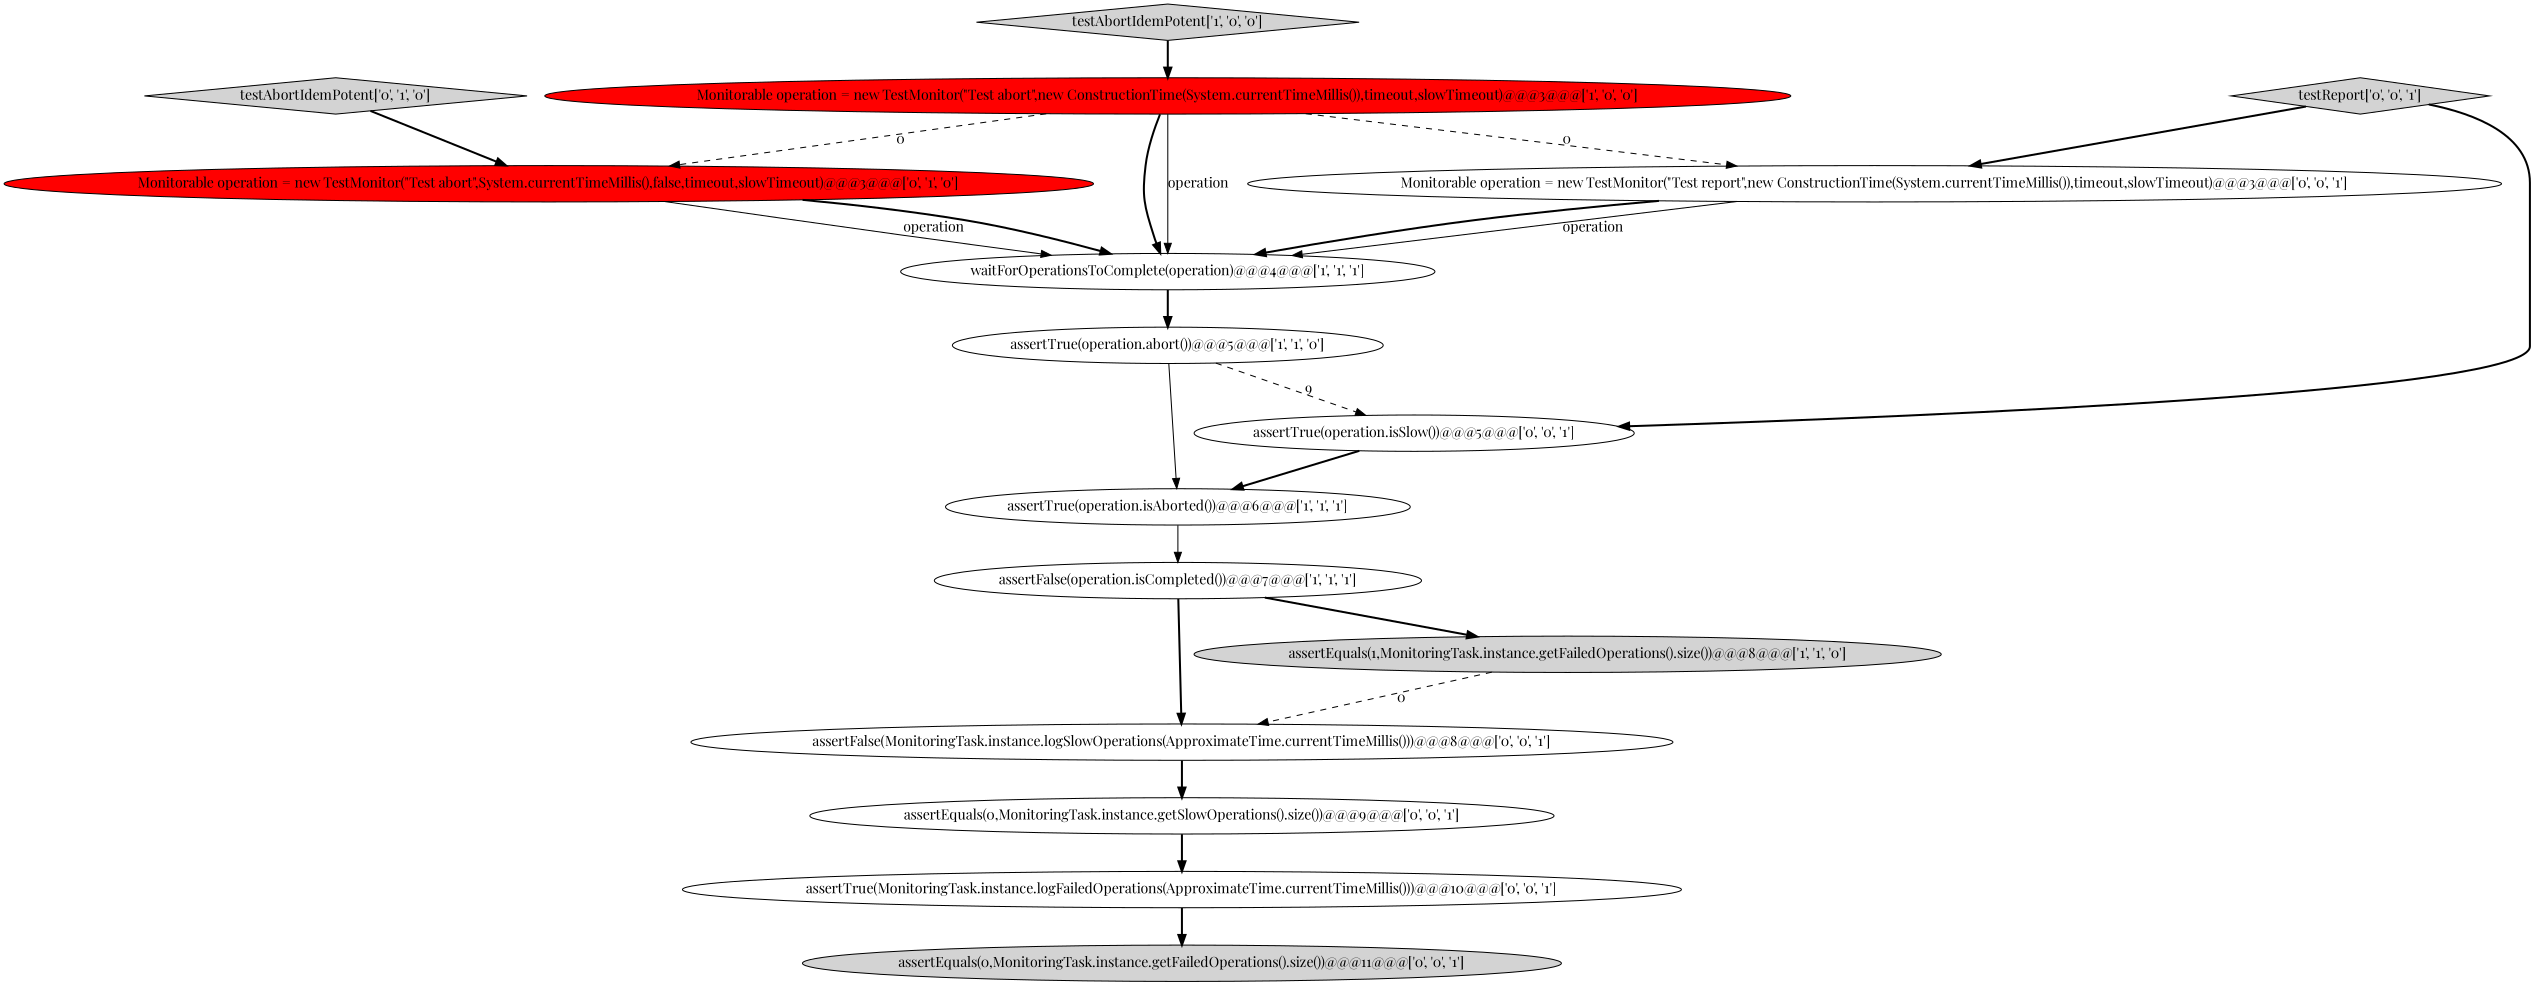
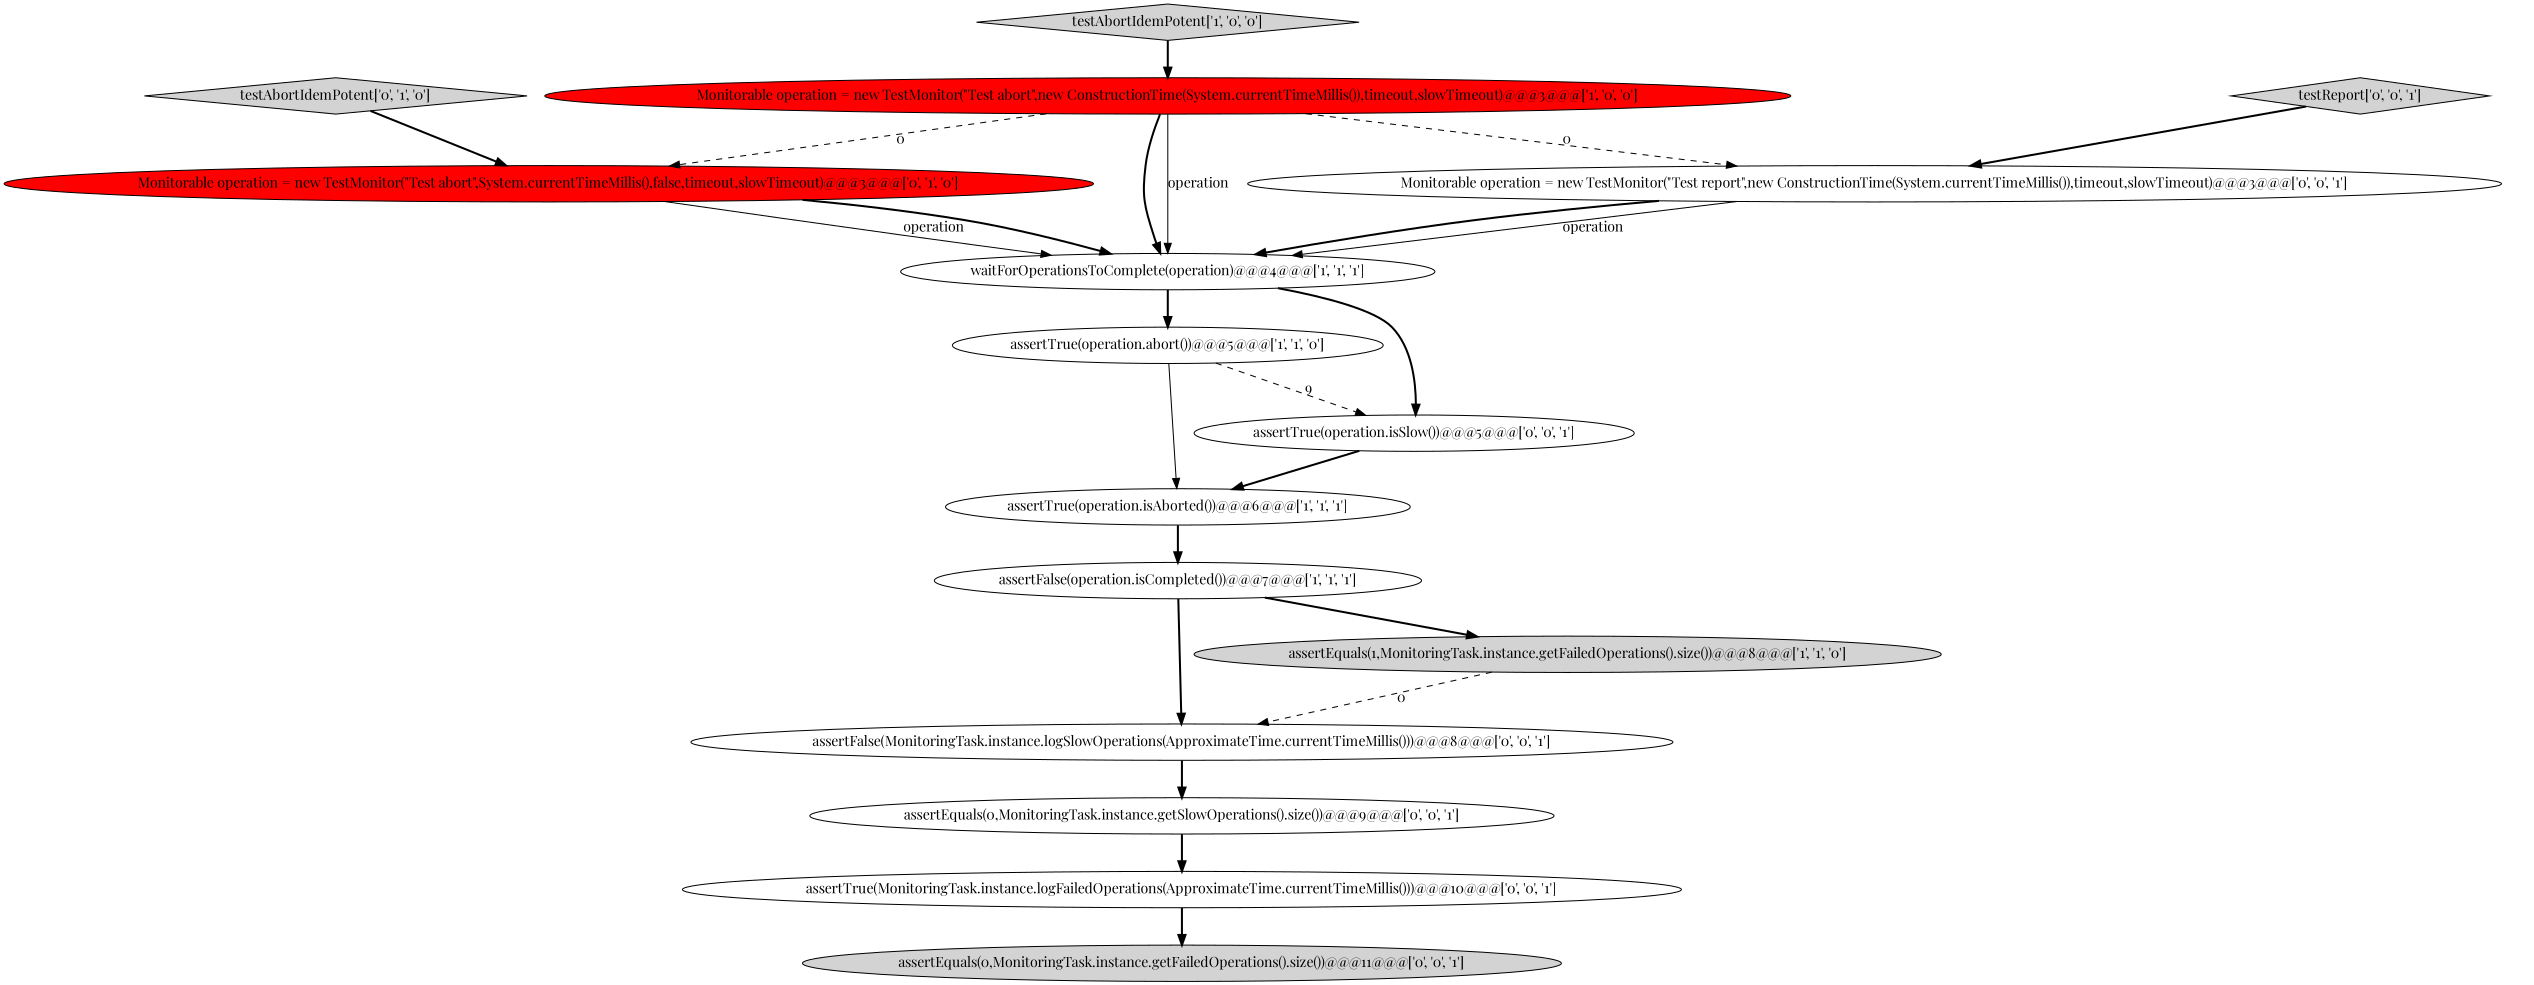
edge "testReport['0', '0', '1']" -> "assertTrue(operation.isSlow())@@@5@@@['0', '0', '1']": now "waitForOperationsToComplete(operation)@@@4@@@['1', '1', '1']" -> "assertTrue(operation.isSlow())@@@5@@@['0', '0', '1']"
edge "assertTrue(operation.isAborted())@@@6@@@['1', '1', '1']" -> "assertFalse(operation.isCompleted())@@@7@@@['1', '1', '1']": style solid -> bold
